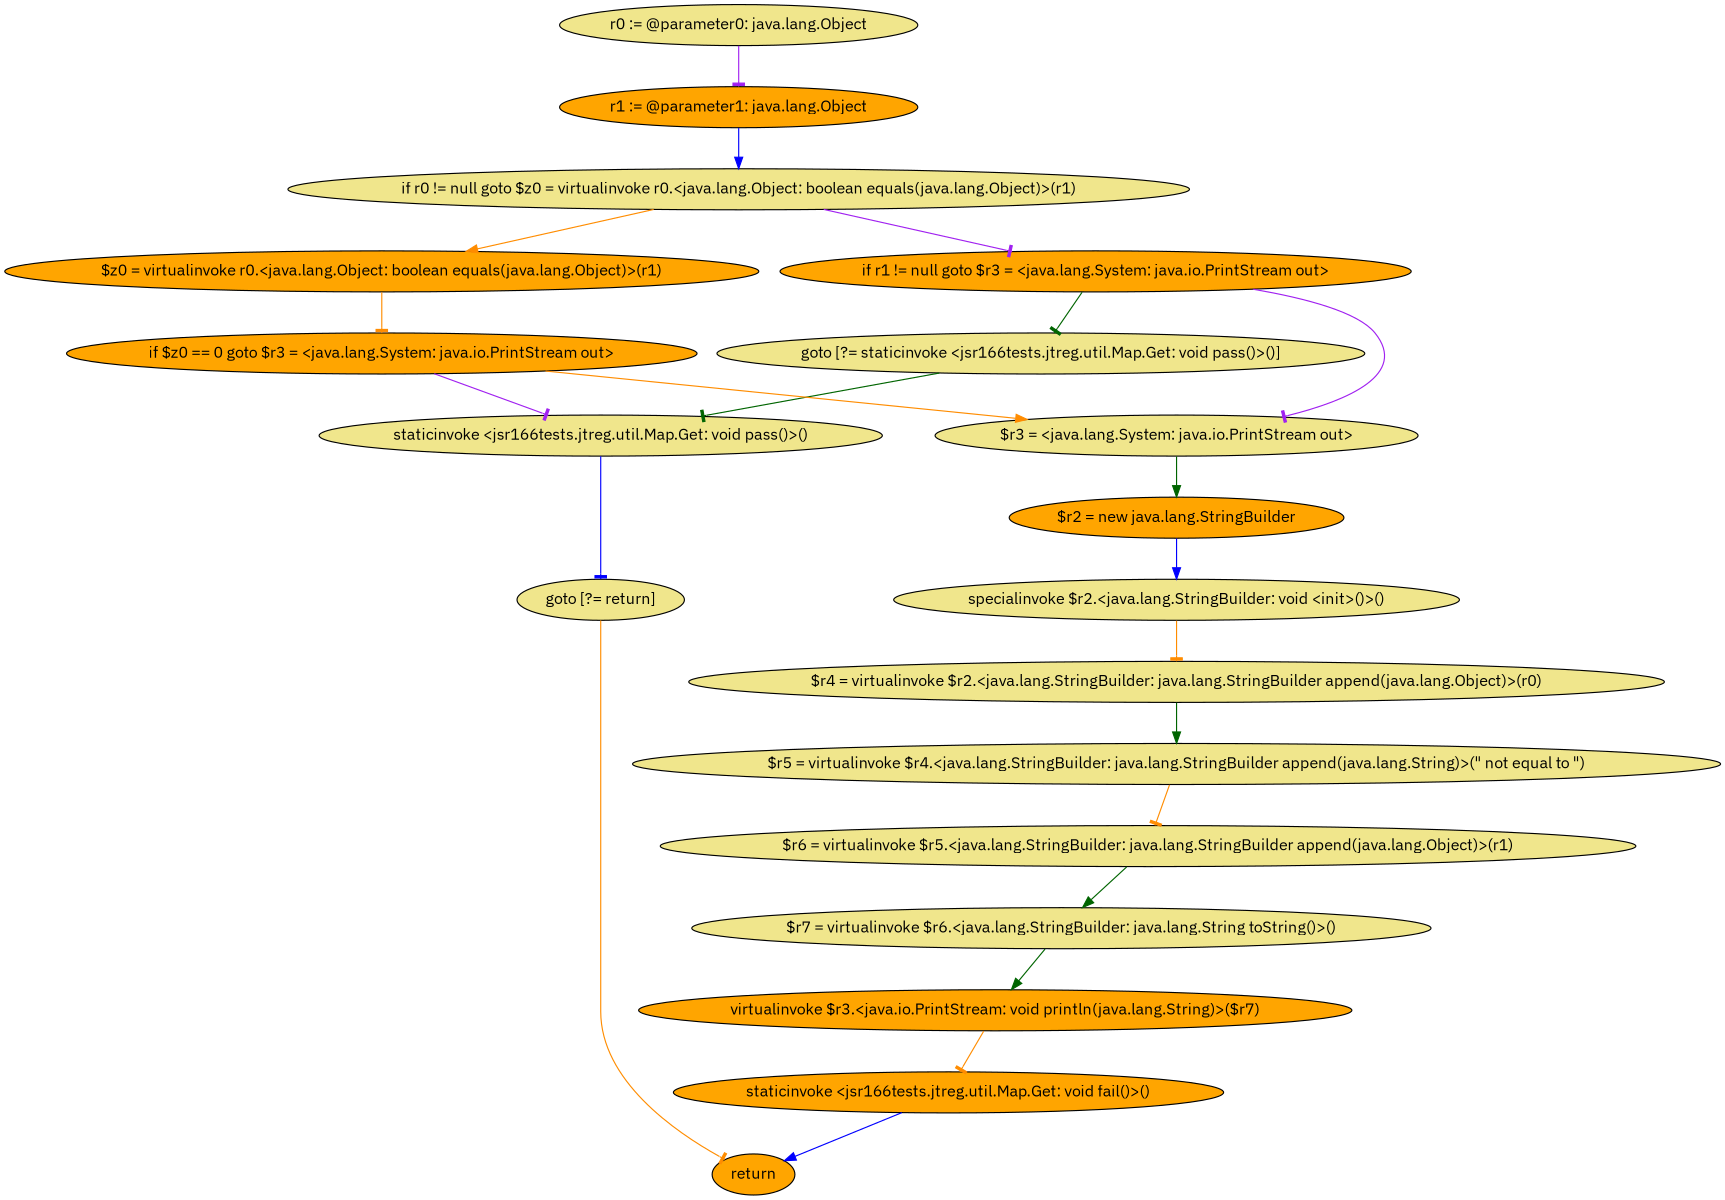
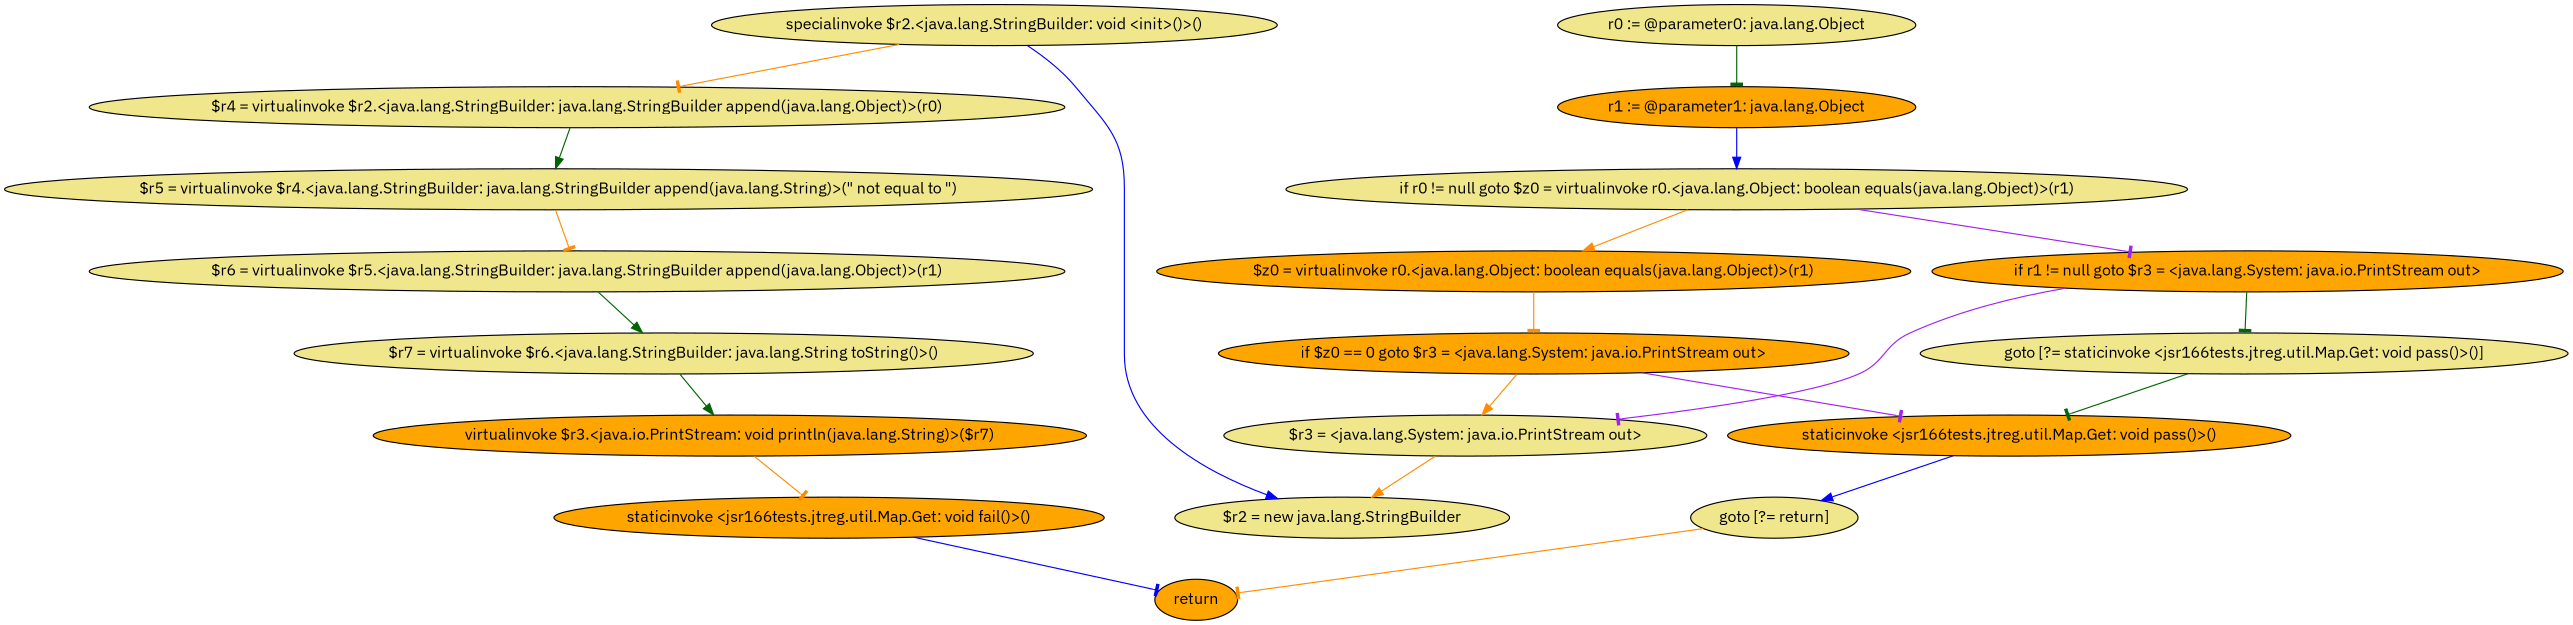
edge "r0 := @parameter0: java.lang.Object" -> "r1 := @parameter1: java.lang.Object": color purple -> darkgreen
node "staticinvoke <jsr166tests.jtreg.util.Map.Get: void pass()>()": fillcolor khaki -> orange
edge "$r3 = <java.lang.System: java.io.PrintStream out>" -> "$r2 = new java.lang.StringBuilder": color darkgreen -> darkorange
edge "staticinvoke <jsr166tests.jtreg.util.Map.Get: void pass()>()" -> "goto [?= return]": arrowhead tee -> normal
node "$r2 = new java.lang.StringBuilder": fillcolor orange -> khaki
edge "$r2 = new java.lang.StringBuilder" -> "specialinvoke $r2.<java.lang.StringBuilder: void <init>()>()": reversed
edge "staticinvoke <jsr166tests.jtreg.util.Map.Get: void fail()>()" -> "return": arrowhead normal -> tee
